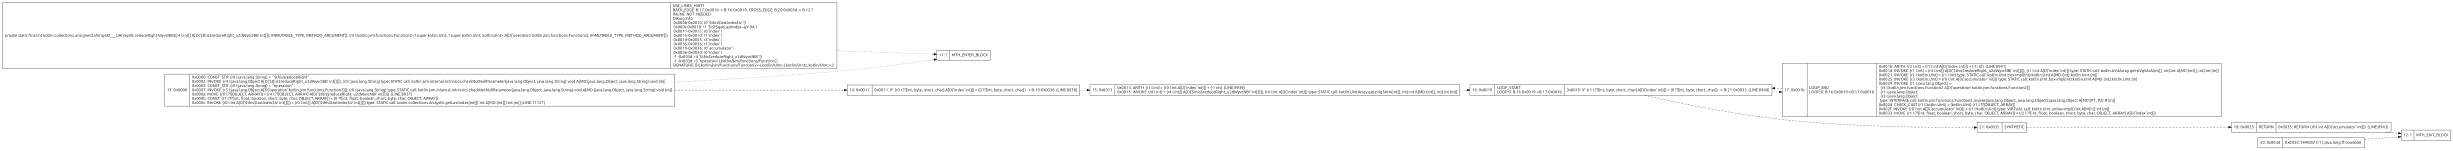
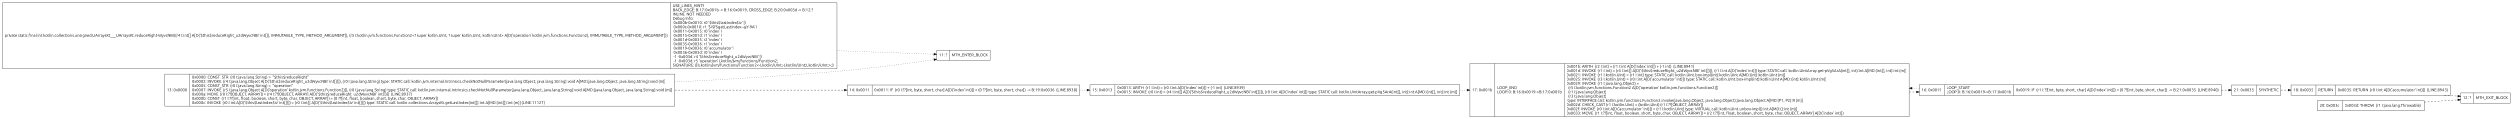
edge "15: 0x0013" -> "16: 0x0019": now "15: 0x0013" -> "17: 0x001b"
